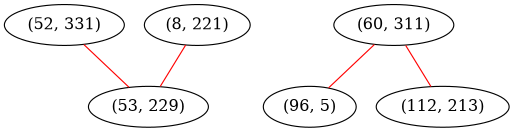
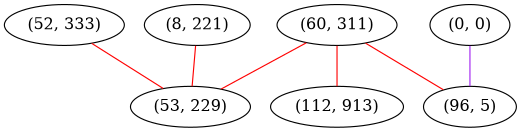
node "(52, 331)": label "(52, 331)" -> "(52, 333)"
node "(0, 0)": added
edge "(60, 311)" -- "(53, 229)": added
node "(112, 213)": label "(112, 213)" -> "(112, 913)"
